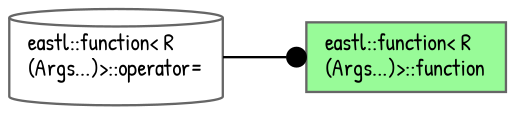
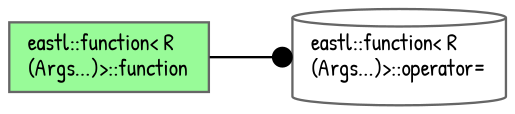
edge "eastl::function< R (Args...)>::operator=" -> "eastl::function< R (Args...)>::function": reversed
